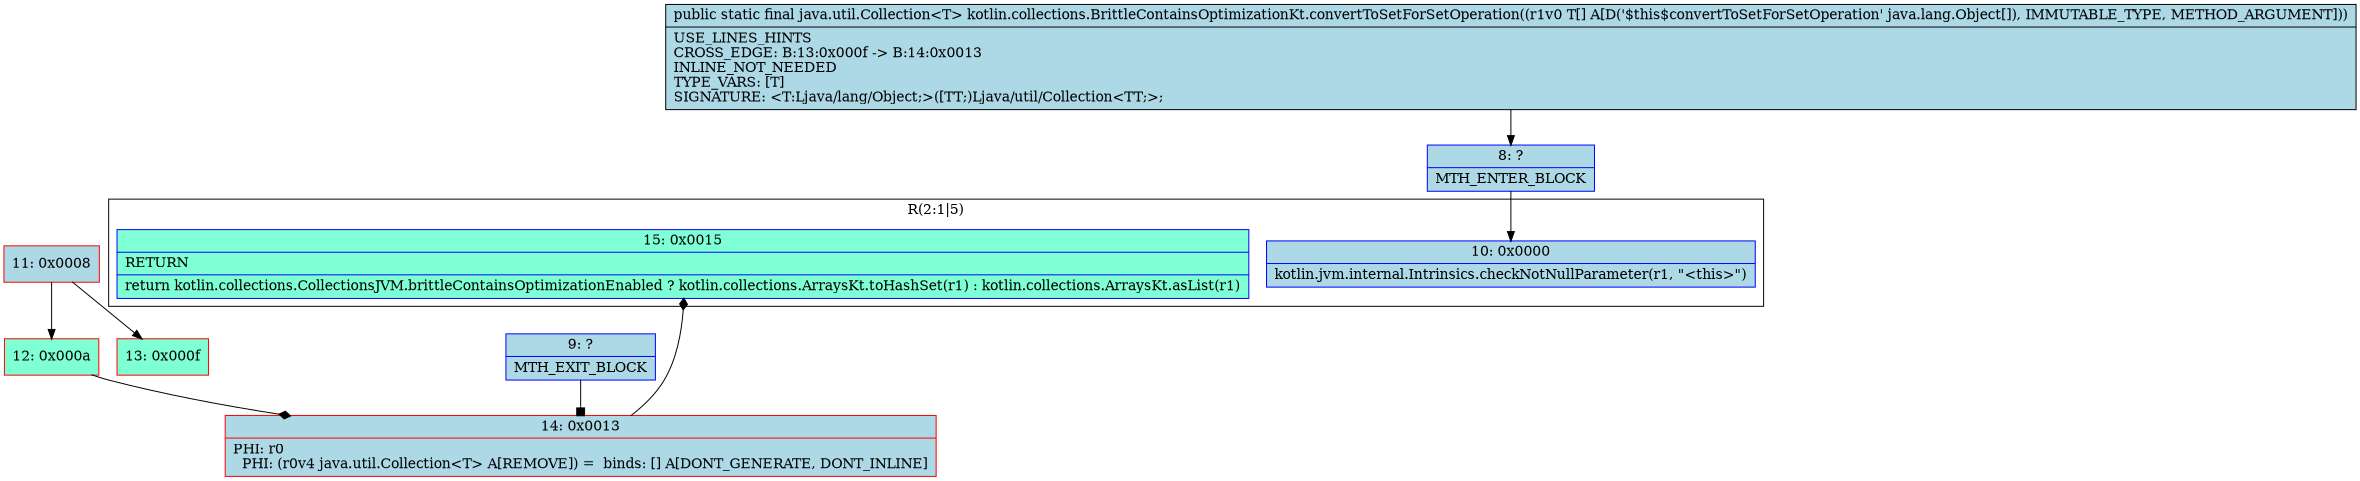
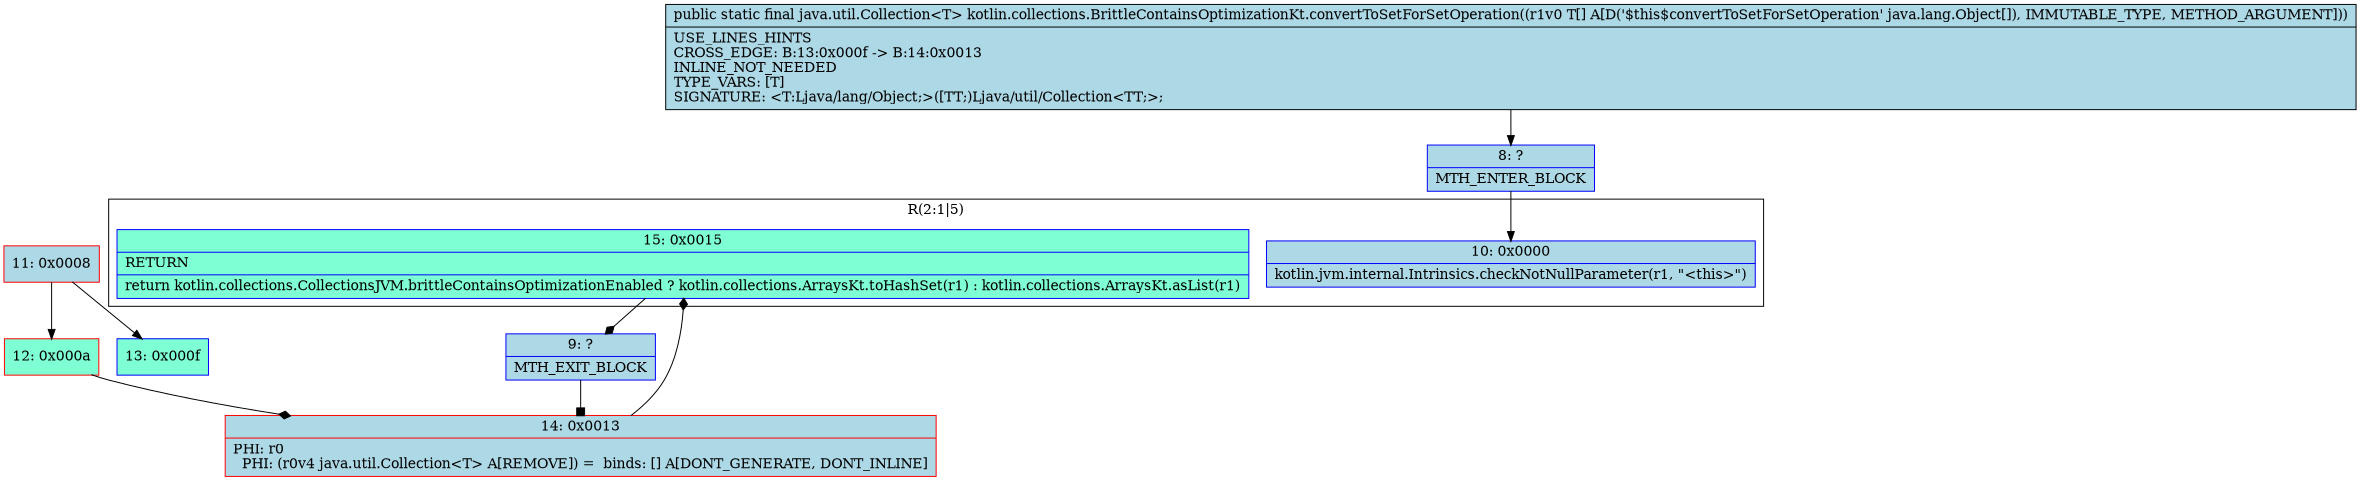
edge "15: 0x0015" -> "9: ?": added
node "13: 0x000f": color red -> blue
